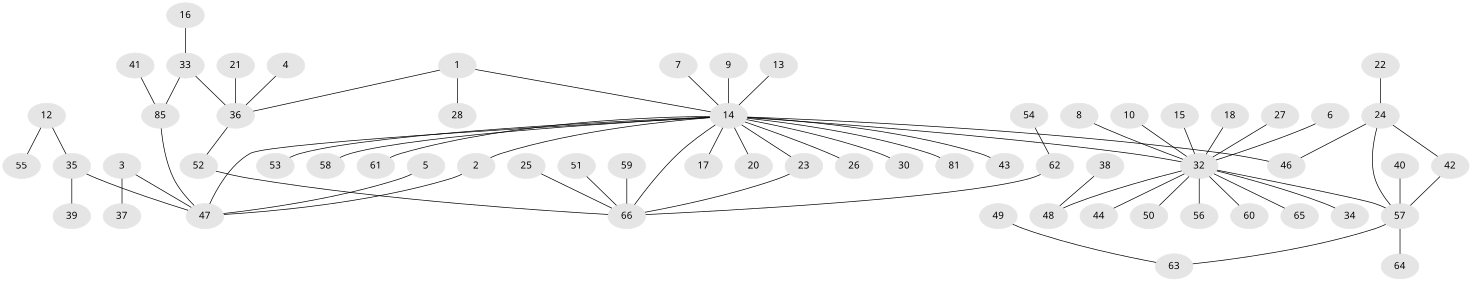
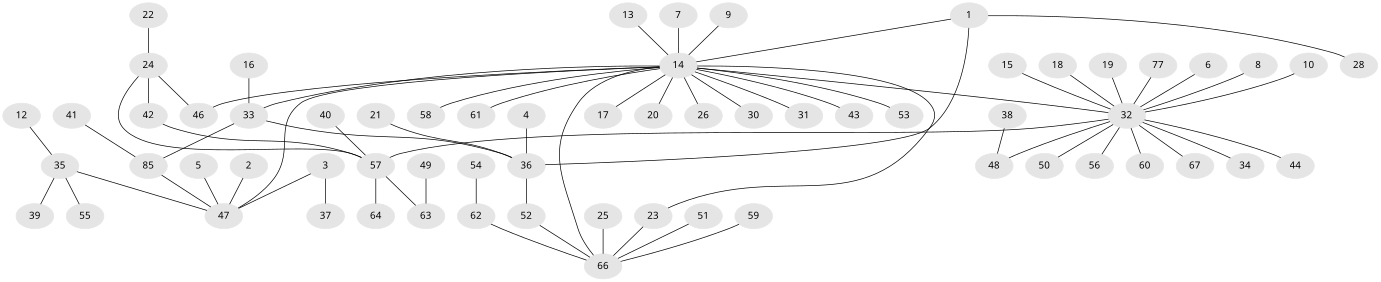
node "19": added
node "27": label "27" -> "77"
edge "14" -- "2": now "14" -- "33"
edge "12" -- "55": now "35" -- "55"
node "81": label "81" -> "31"
node "65": label "65" -> "67"
